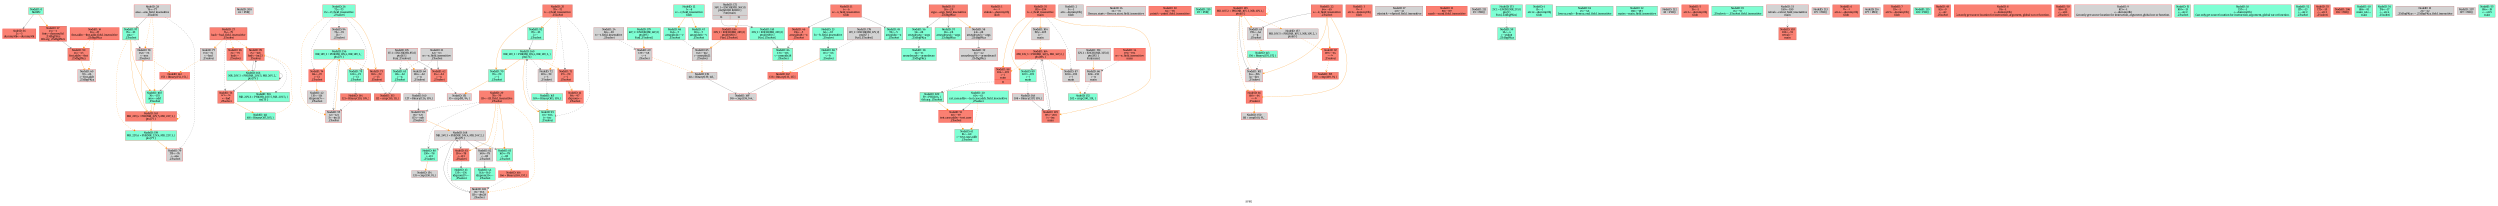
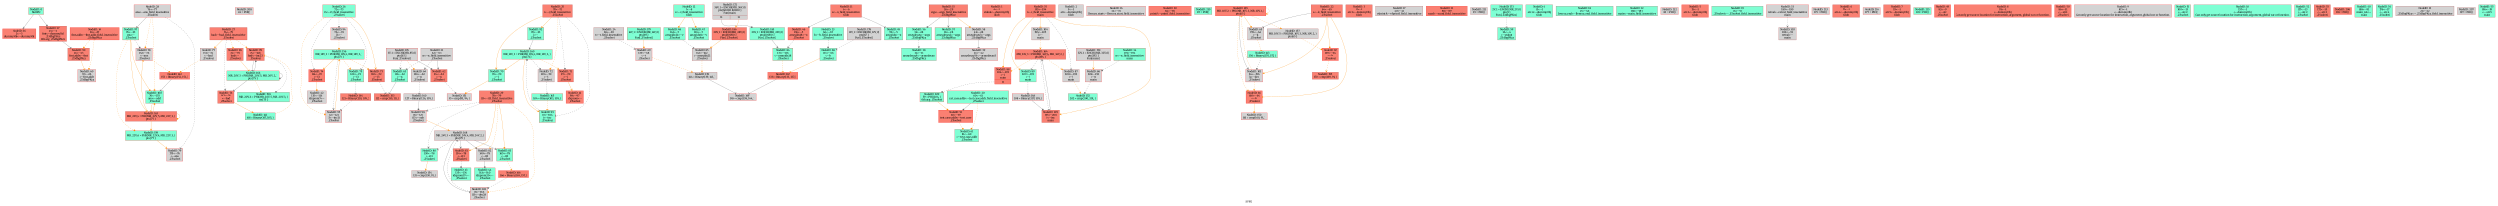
edge "NodeID: 0" -> "NodeID: 37": color darkorange -> gray40
node "NodeID: 103": fillcolor salmon -> lightgrey
node "NodeID: 34": fillcolor salmon -> aquamarine
